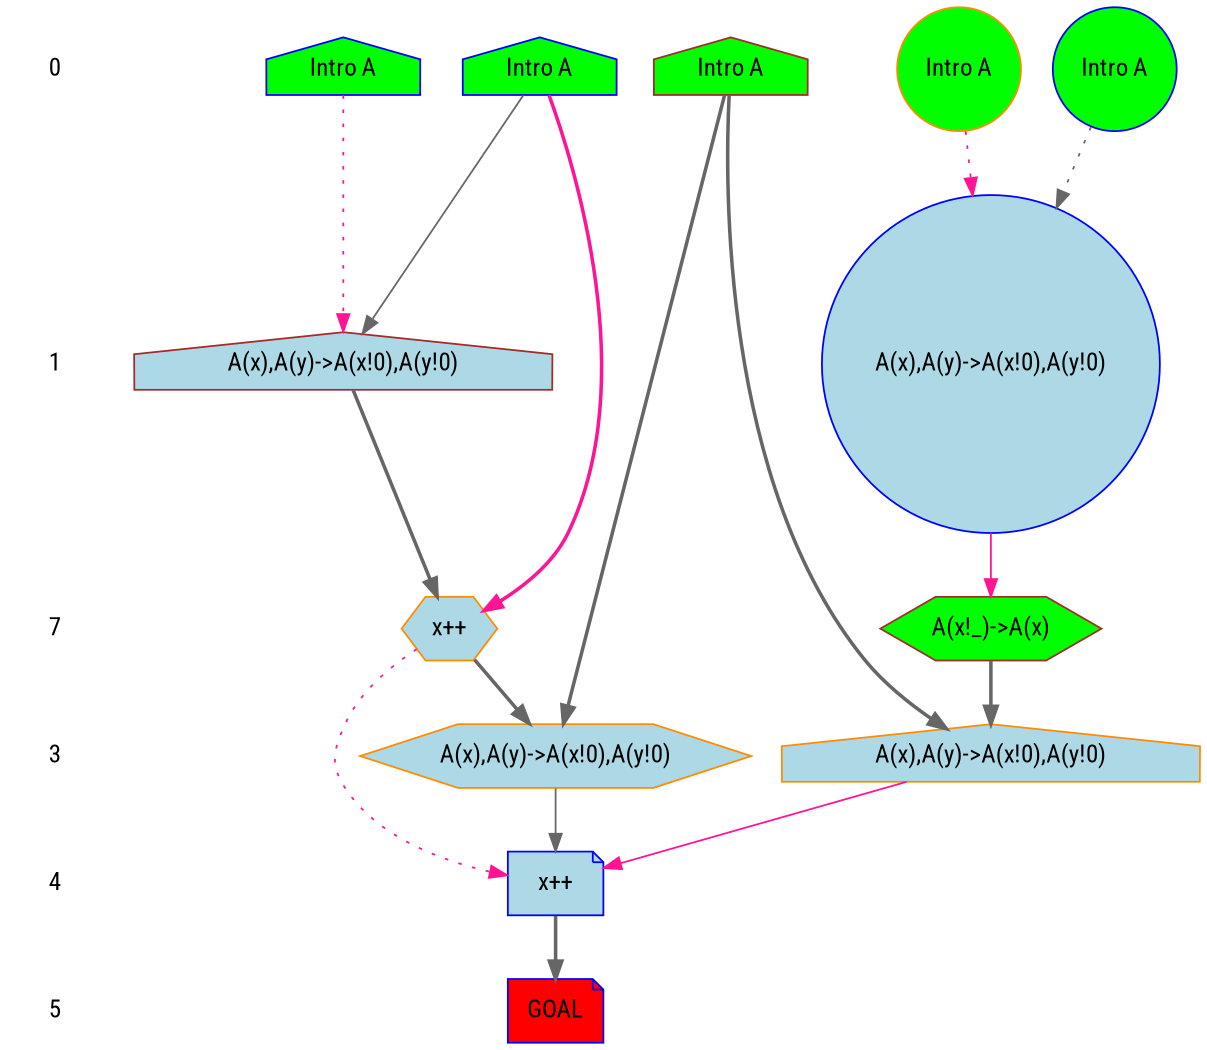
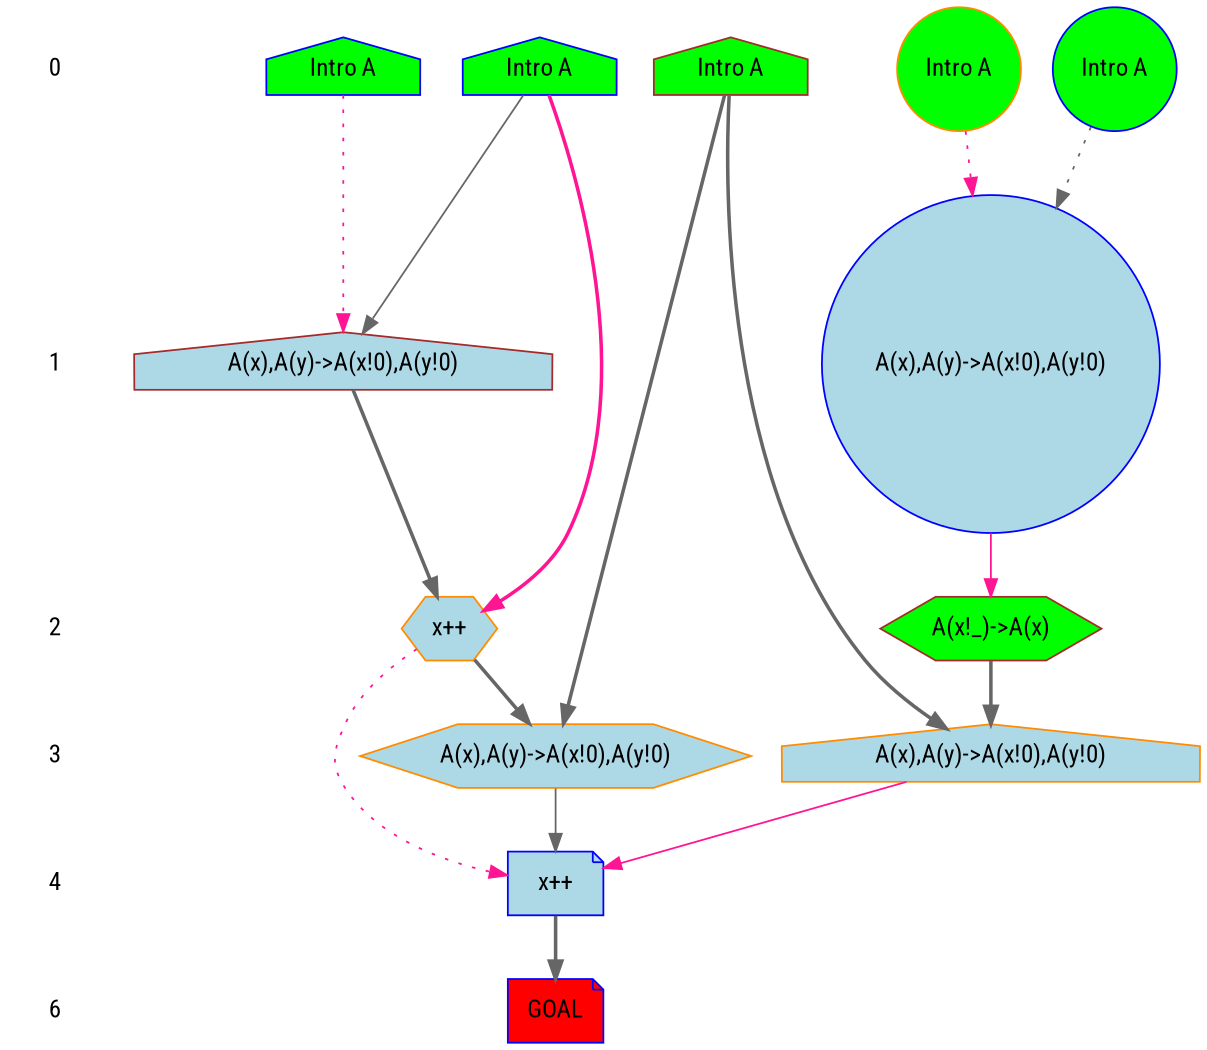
node "7": label "7" -> "2"
node "5": label "5" -> "6"
